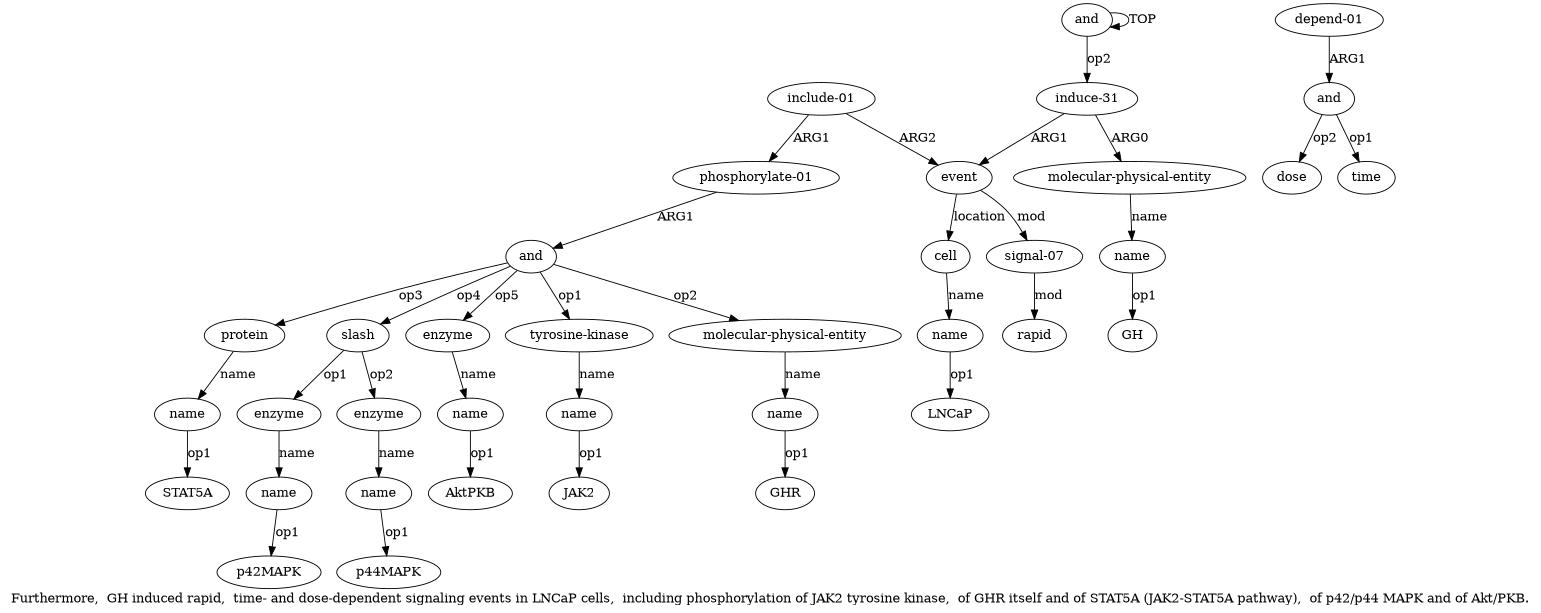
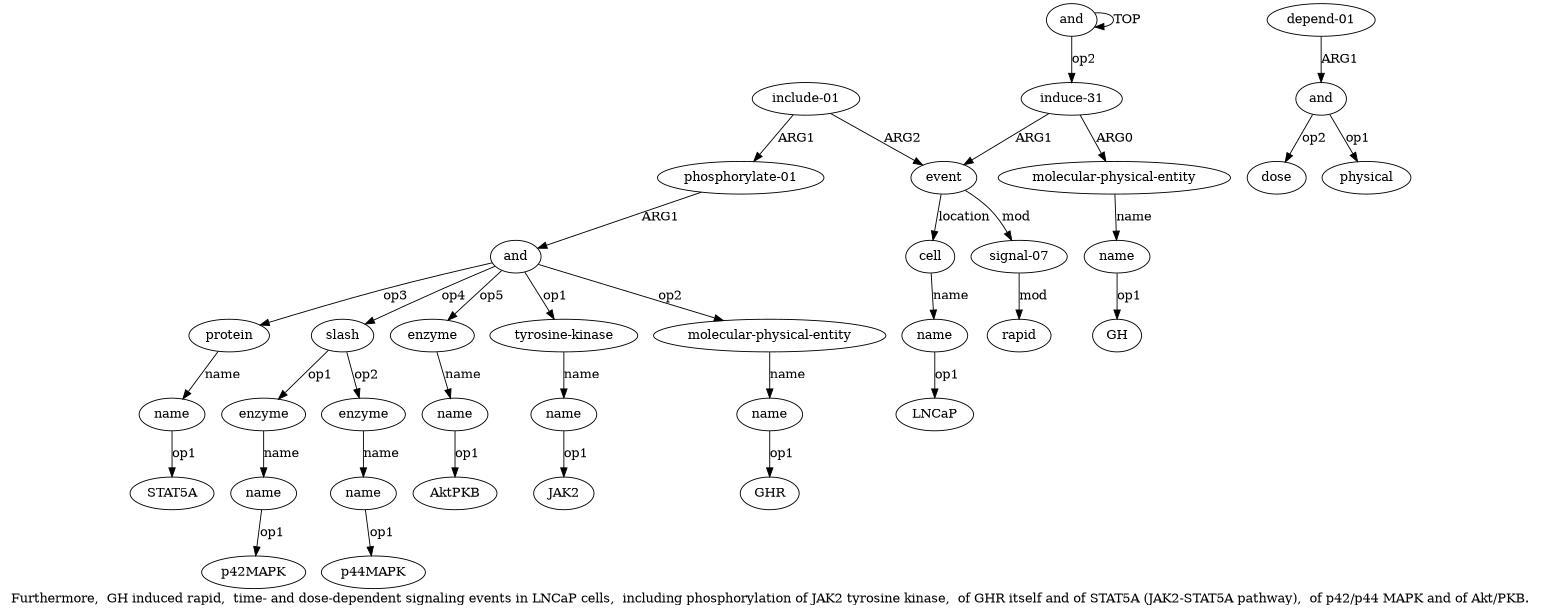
node "time": label "time" -> "physical"
